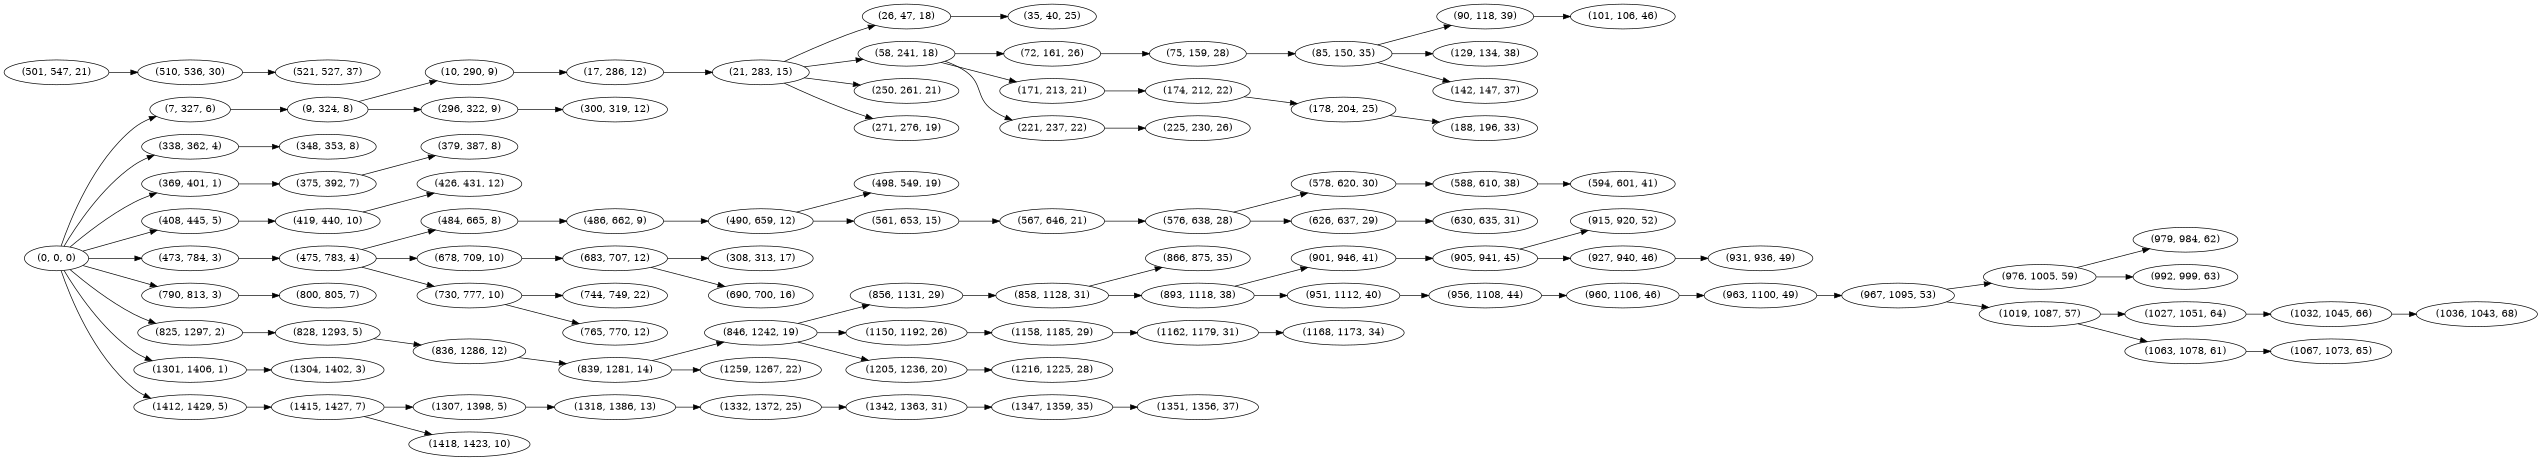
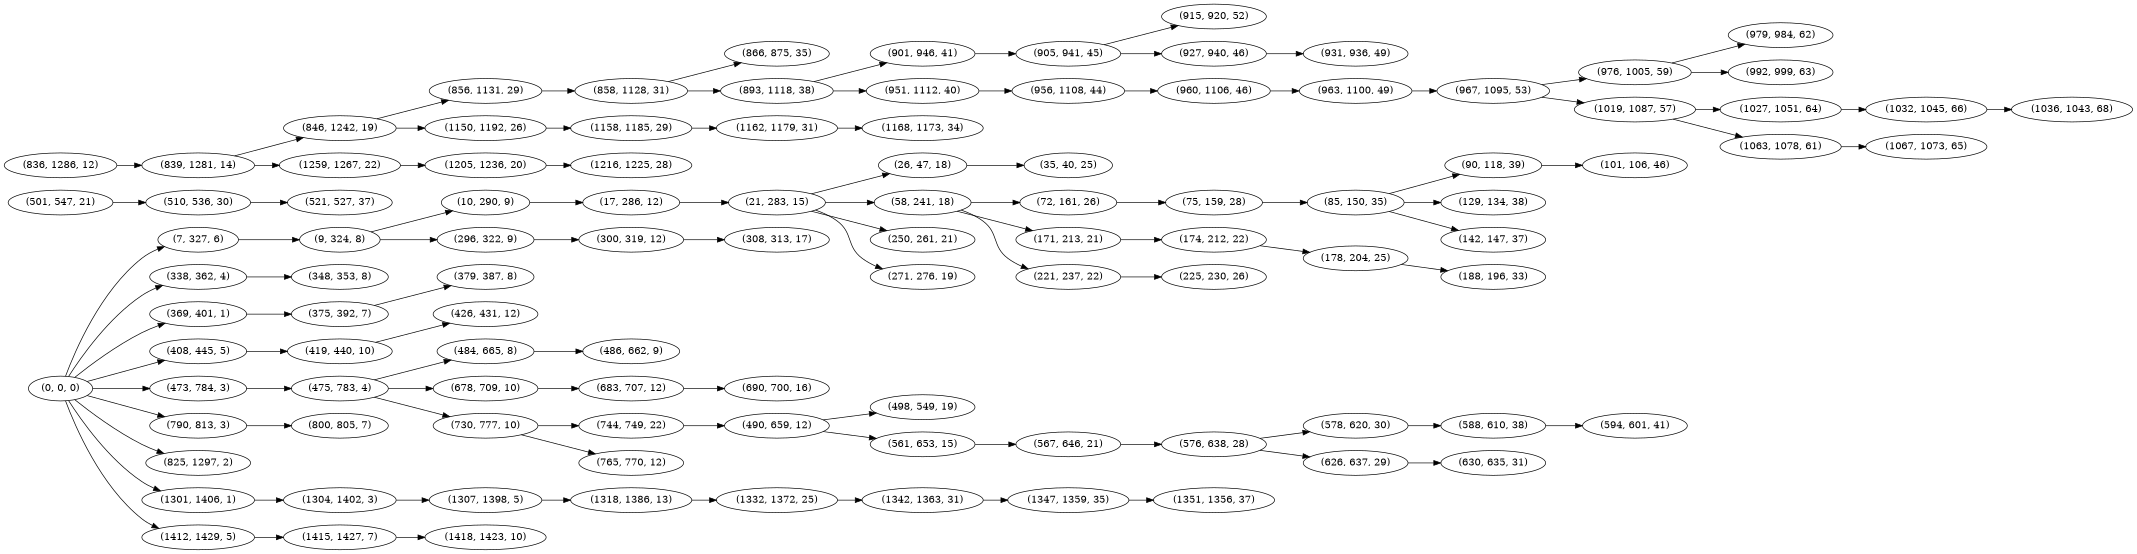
edge "(486, 662, 9)" -> "(490, 659, 12)": now "(744, 749, 22)" -> "(490, 659, 12)"
edge "(683, 707, 12)" -> "(308, 313, 17)": now "(300, 319, 12)" -> "(308, 313, 17)"
node "(828, 1293, 5)": removed
edge "(846, 1242, 19)" -> "(1205, 1236, 20)": now "(1259, 1267, 22)" -> "(1205, 1236, 20)"
edge "(1415, 1427, 7)" -> "(1307, 1398, 5)": now "(1304, 1402, 3)" -> "(1307, 1398, 5)"
